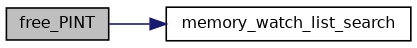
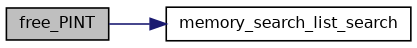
node "memory_watch_list_search": label "memory_watch_list_search" -> "memory_search_list_search"
